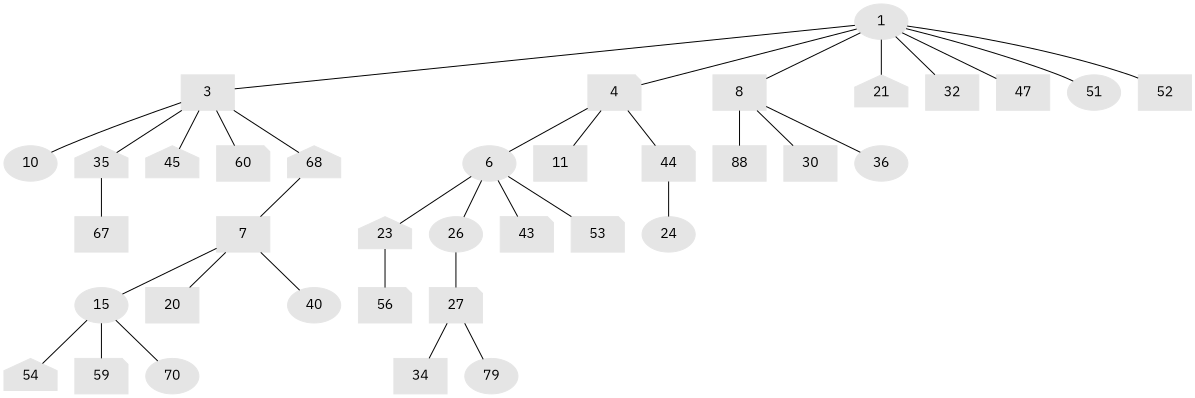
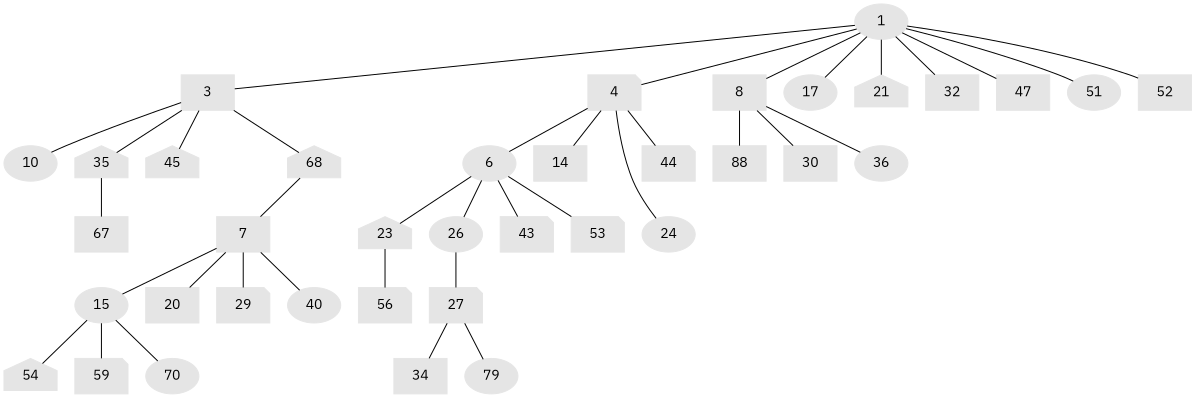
node "17": added
node "60": removed
node "11": label "11" -> "14"
edge "44" -- "24": now "4" -- "24"
node "29": added
